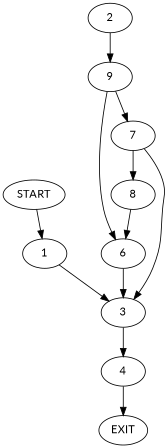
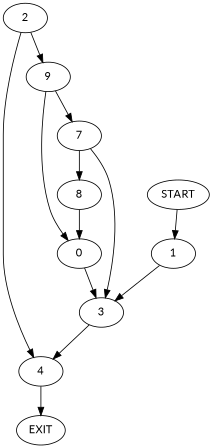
edge "2" -> "4": added
node "6": label "6" -> "0"
